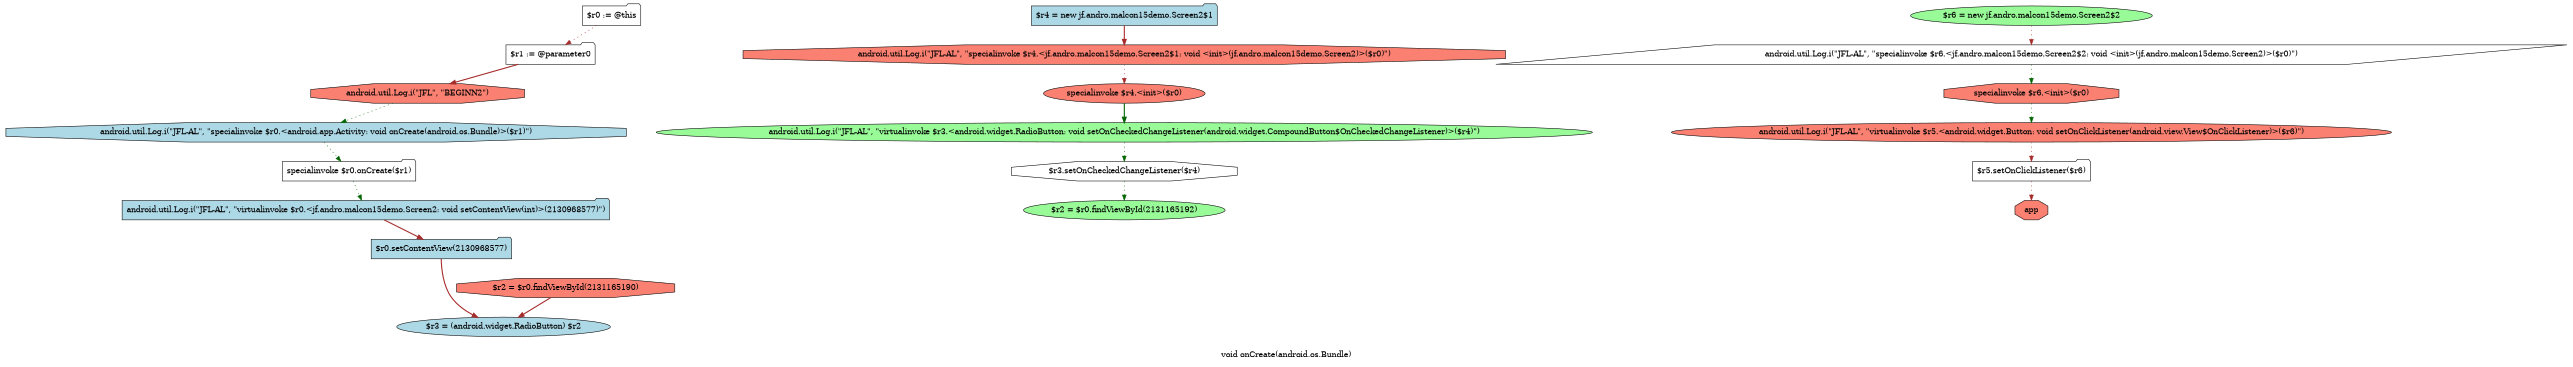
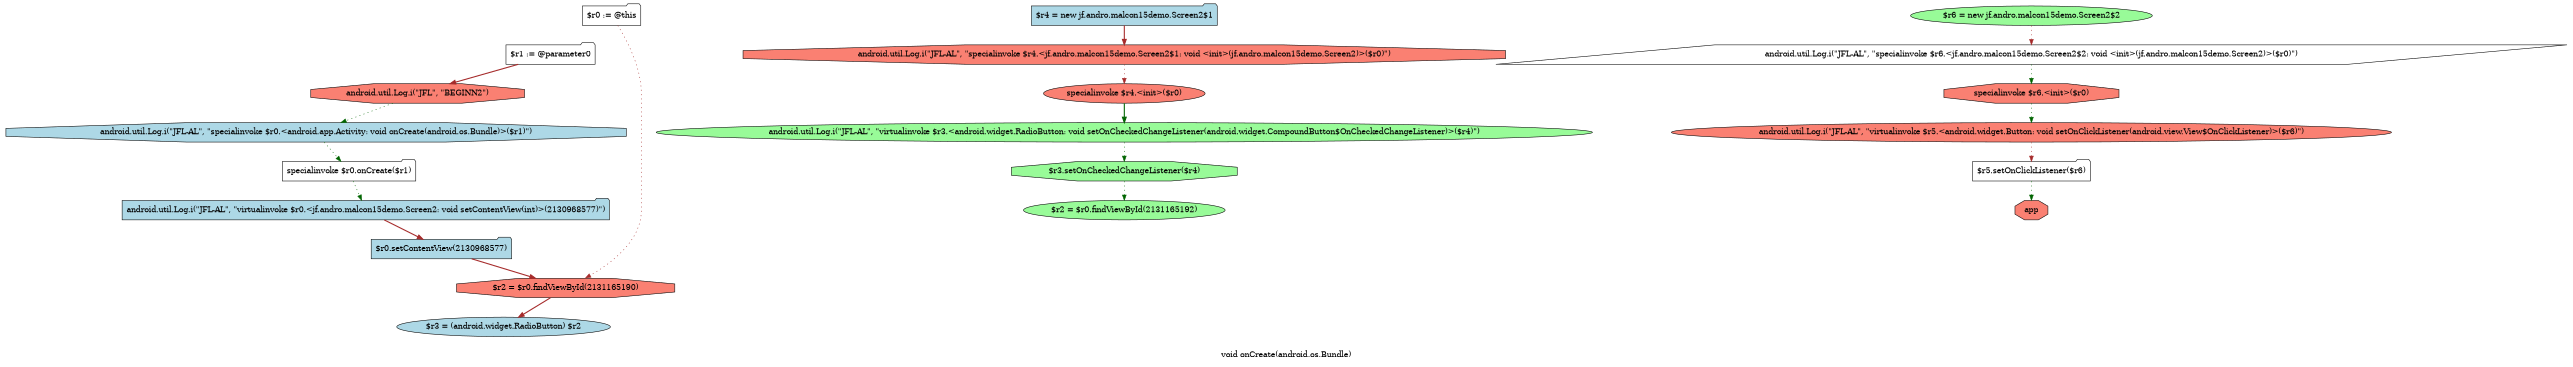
edge "$r0 := @this" -> "$r1 := @parameter0": now "$r0 := @this" -> "$r2 = $r0.findViewById(2131165190)"
node "$r3.setOnCheckedChangeListener($r4)": fillcolor white -> palegreen
edge "$r5.setOnClickListener($r6)" -> "app": color brown -> darkgreen
edge "$r0.setContentView(2130968577)" -> "$r3 = (android.widget.RadioButton) $r2": now "$r0.setContentView(2130968577)" -> "$r2 = $r0.findViewById(2131165190)"
